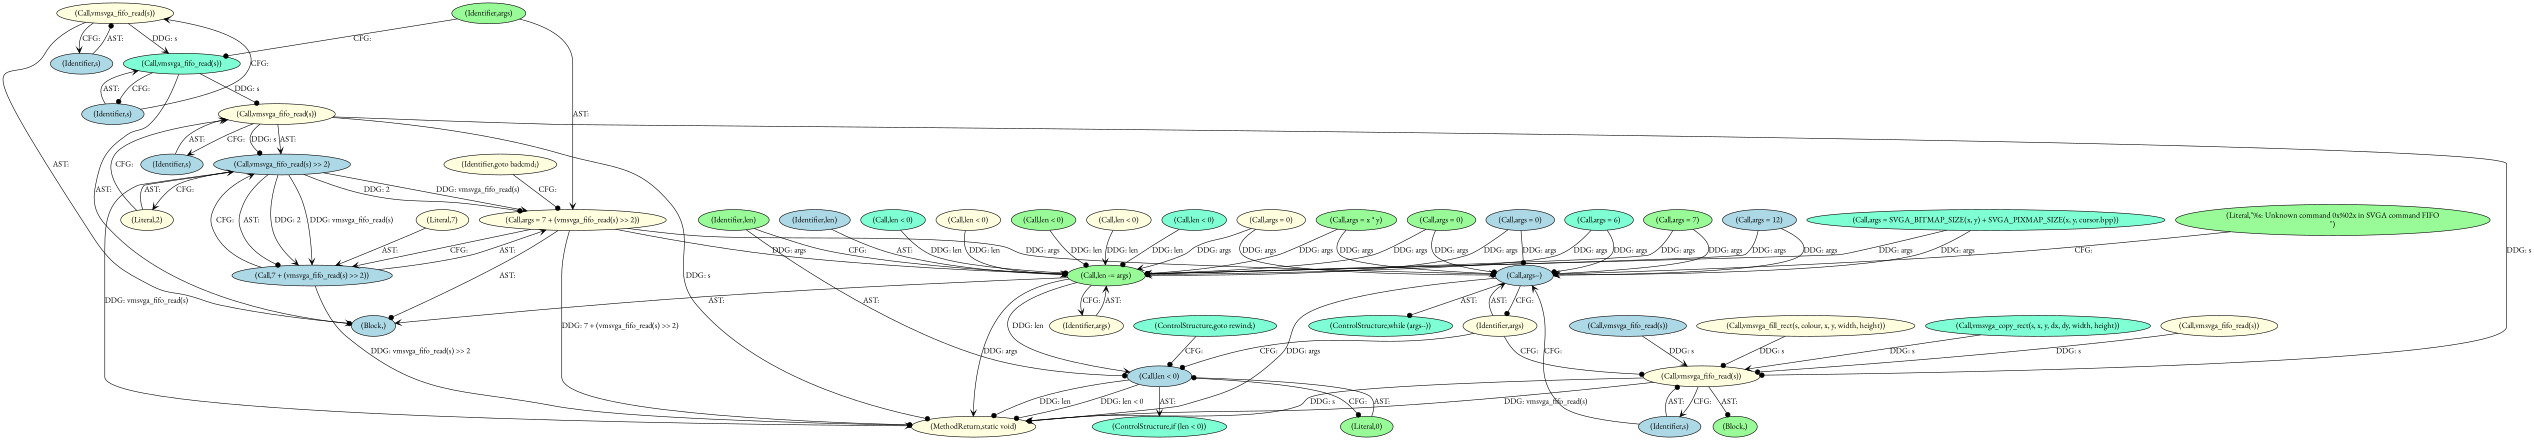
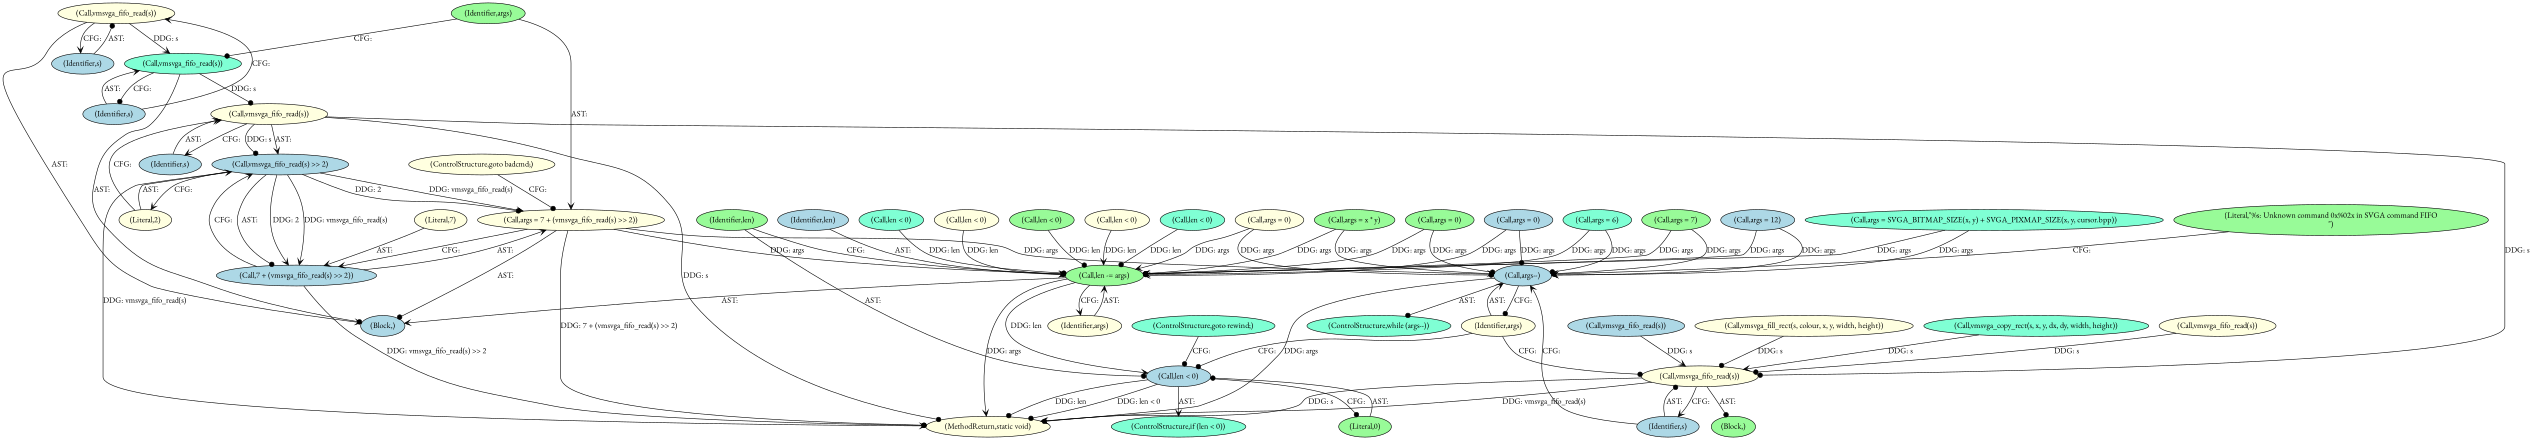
node "(Identifier,goto badcmd;)": label "(Identifier,goto badcmd;)" -> "(ControlStructure,goto badcmd;)"
